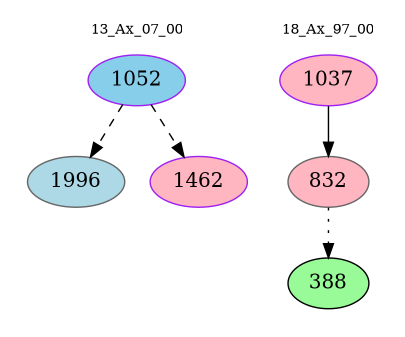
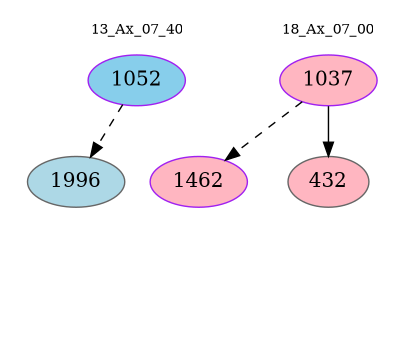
cluster "13_Ax_07_00": label "13_Ax_07_00" -> "13_Ax_07_40"
cluster "18_Ax_97_00": label "18_Ax_97_00" -> "18_Ax_07_00"
edge "1052" -> "1462": now "1037" -> "1462"
node "832": label "832" -> "432"
node "388": removed
